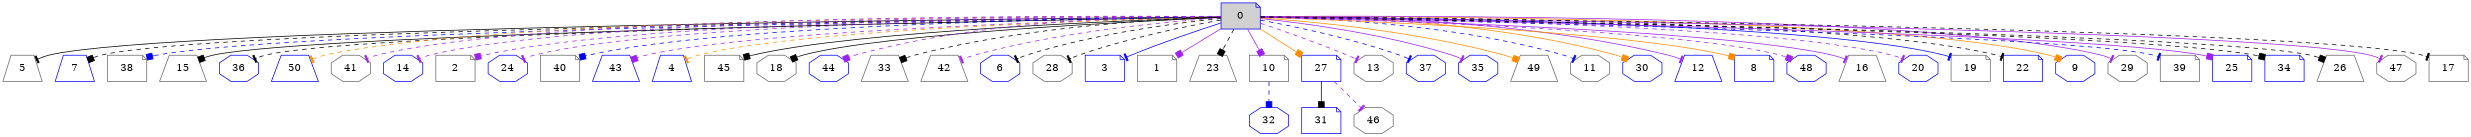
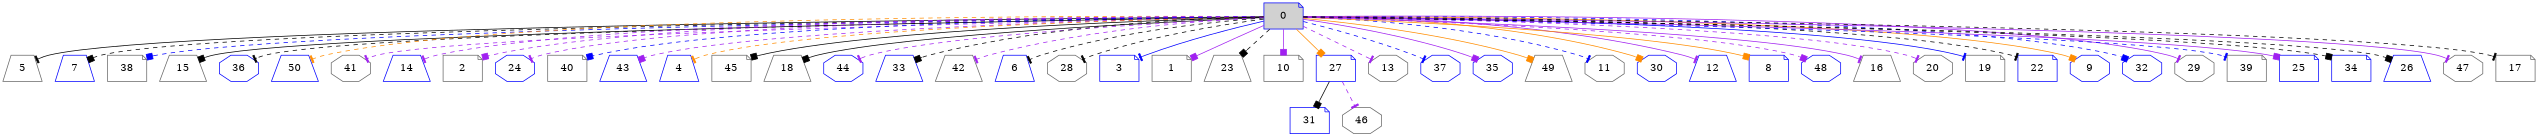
edge "0" -> "44": arrowhead box -> tee
edge "0" -> "35": arrowhead tee -> box
node "14": shape octagon -> trapezium
node "18": shape octagon -> trapezium
node "33": color gray40 -> blue
node "6": shape octagon -> trapezium
node "20": color blue -> gray40
node "26": color gray40 -> blue
edge "10" -> "32": now "0" -> "32"
